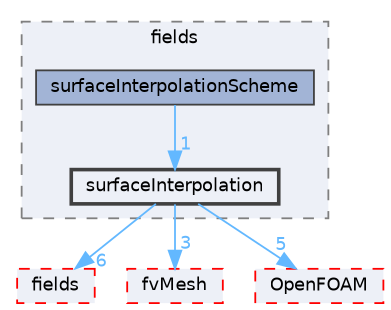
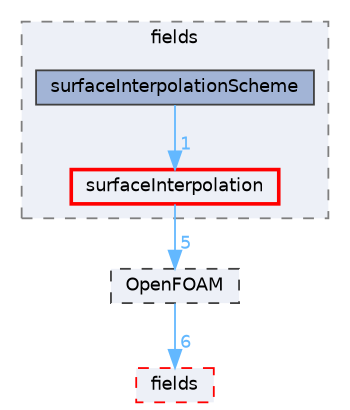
node "surfaceInterpolation": color grey25 -> red
edge "surfaceInterpolation" -> "fields": now "OpenFOAM" -> "fields"
node "fvMesh": removed
node "OpenFOAM": color red -> grey25
